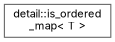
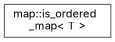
node "detail::is_ordered _map< T >": label "detail::is_ordered _map< T >" -> "map::is_ordered _map< T >"
